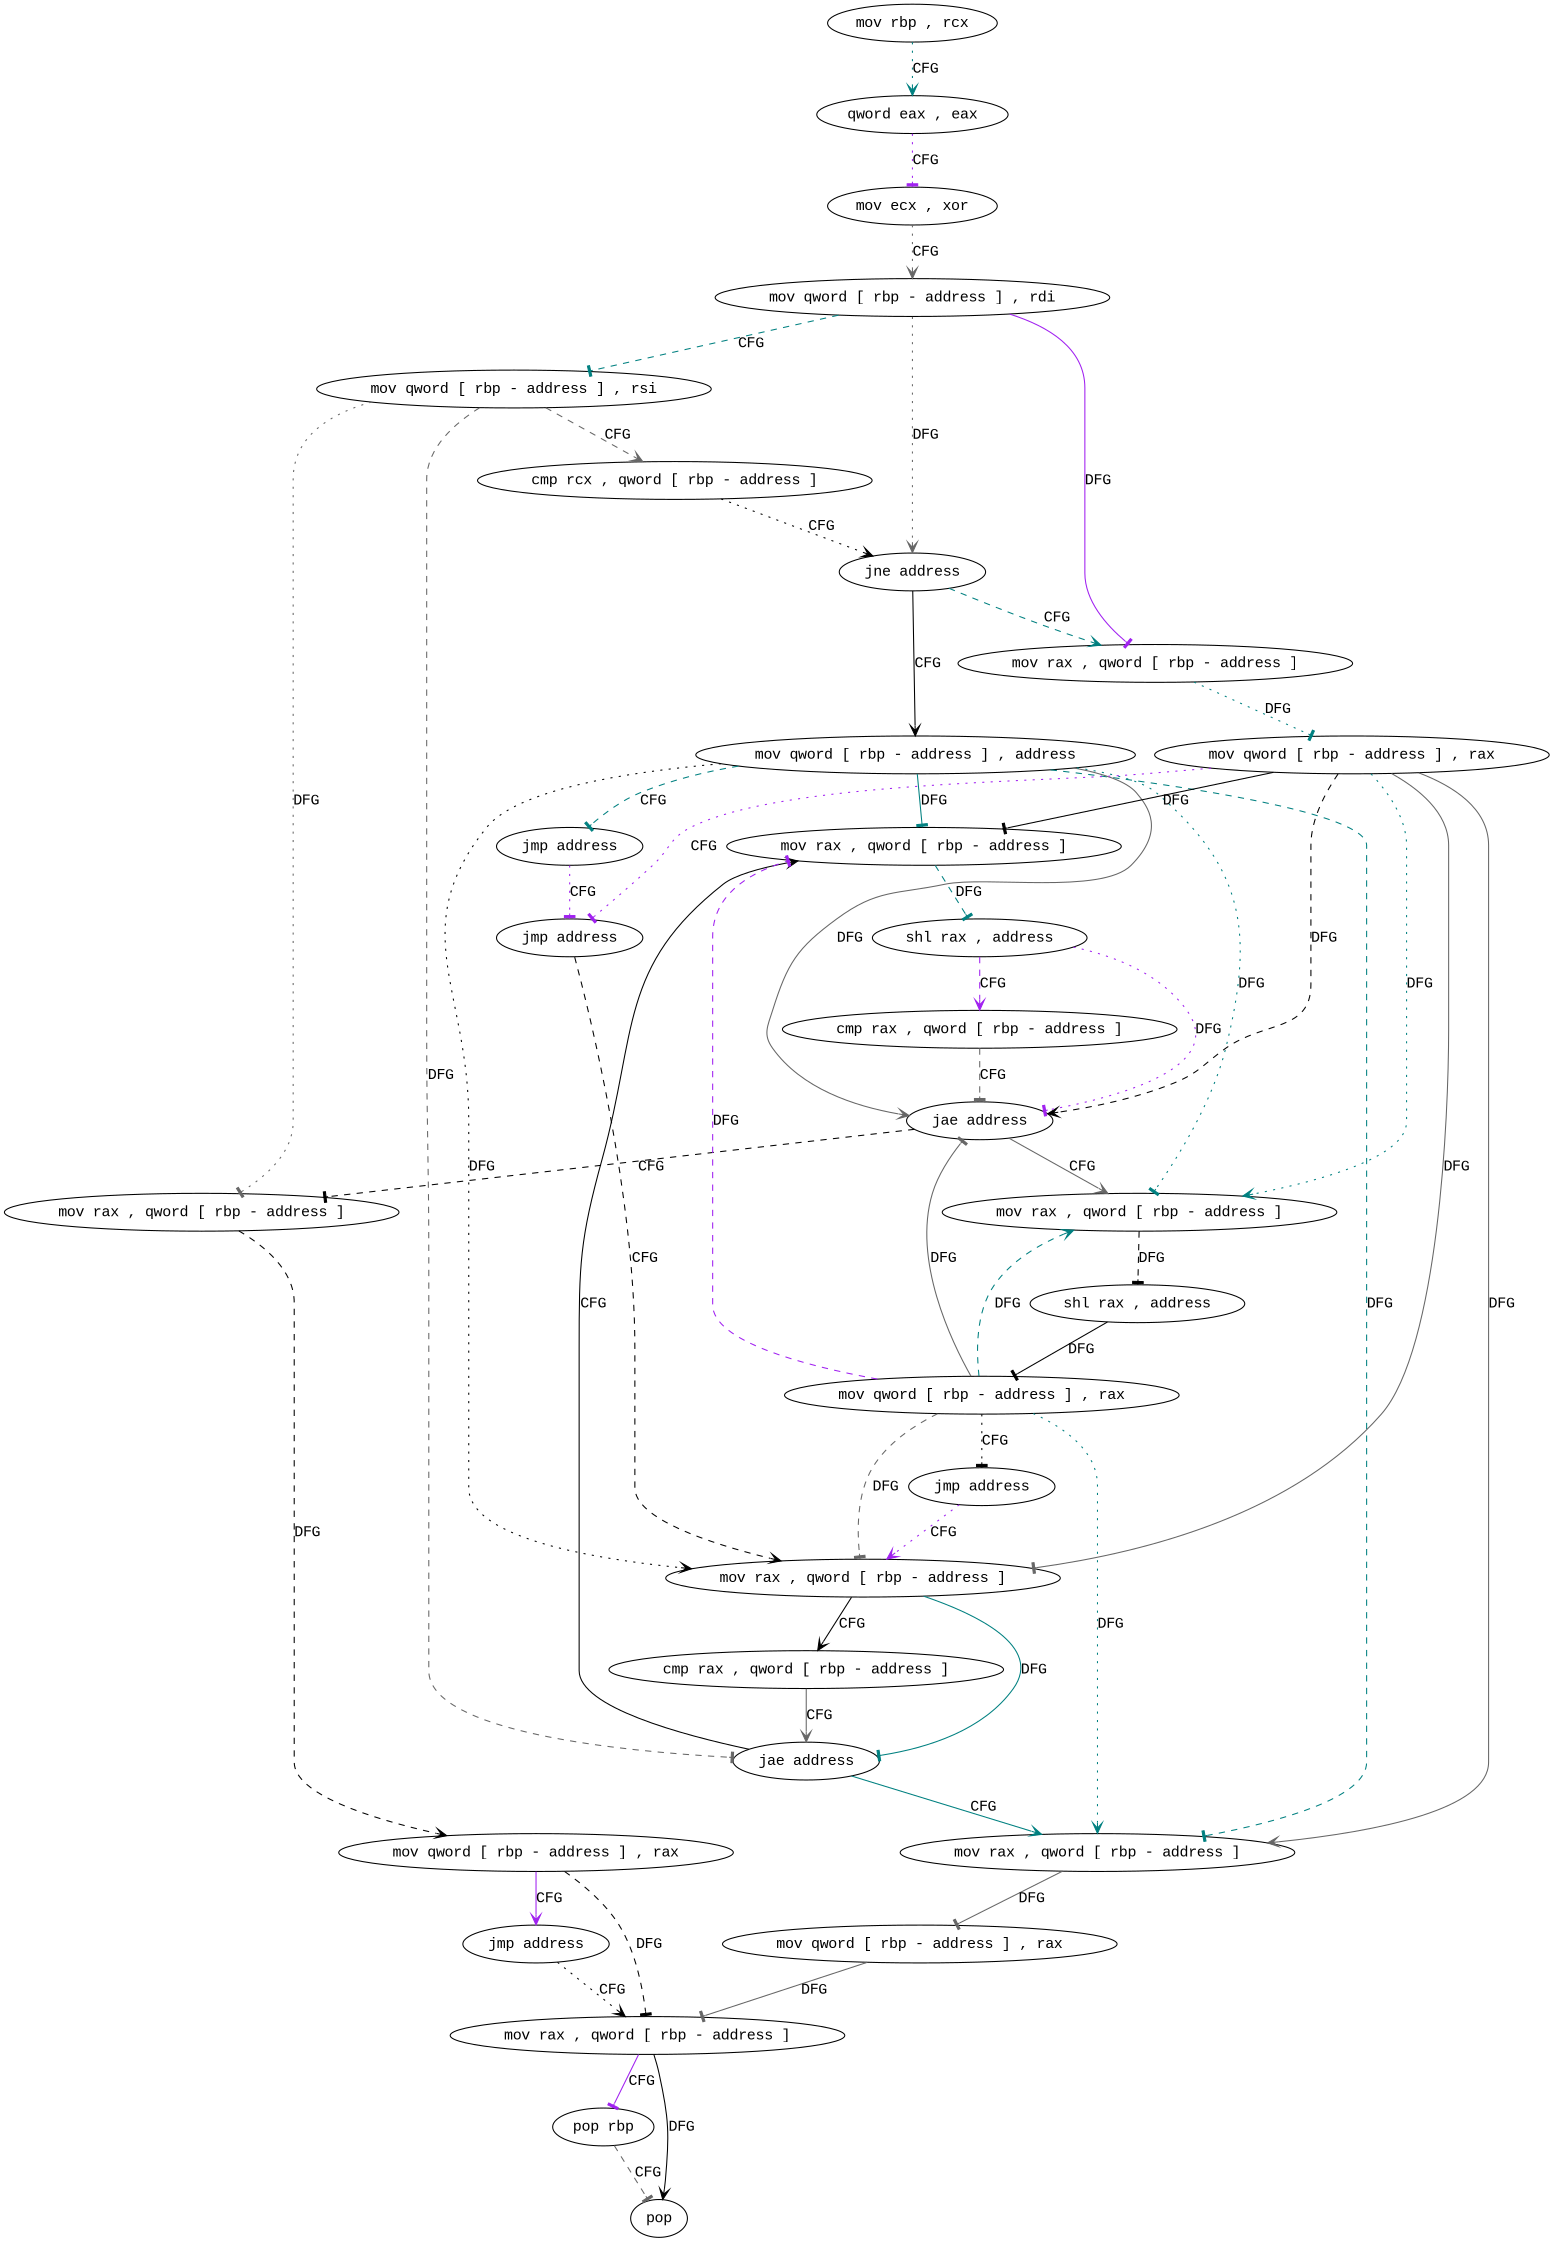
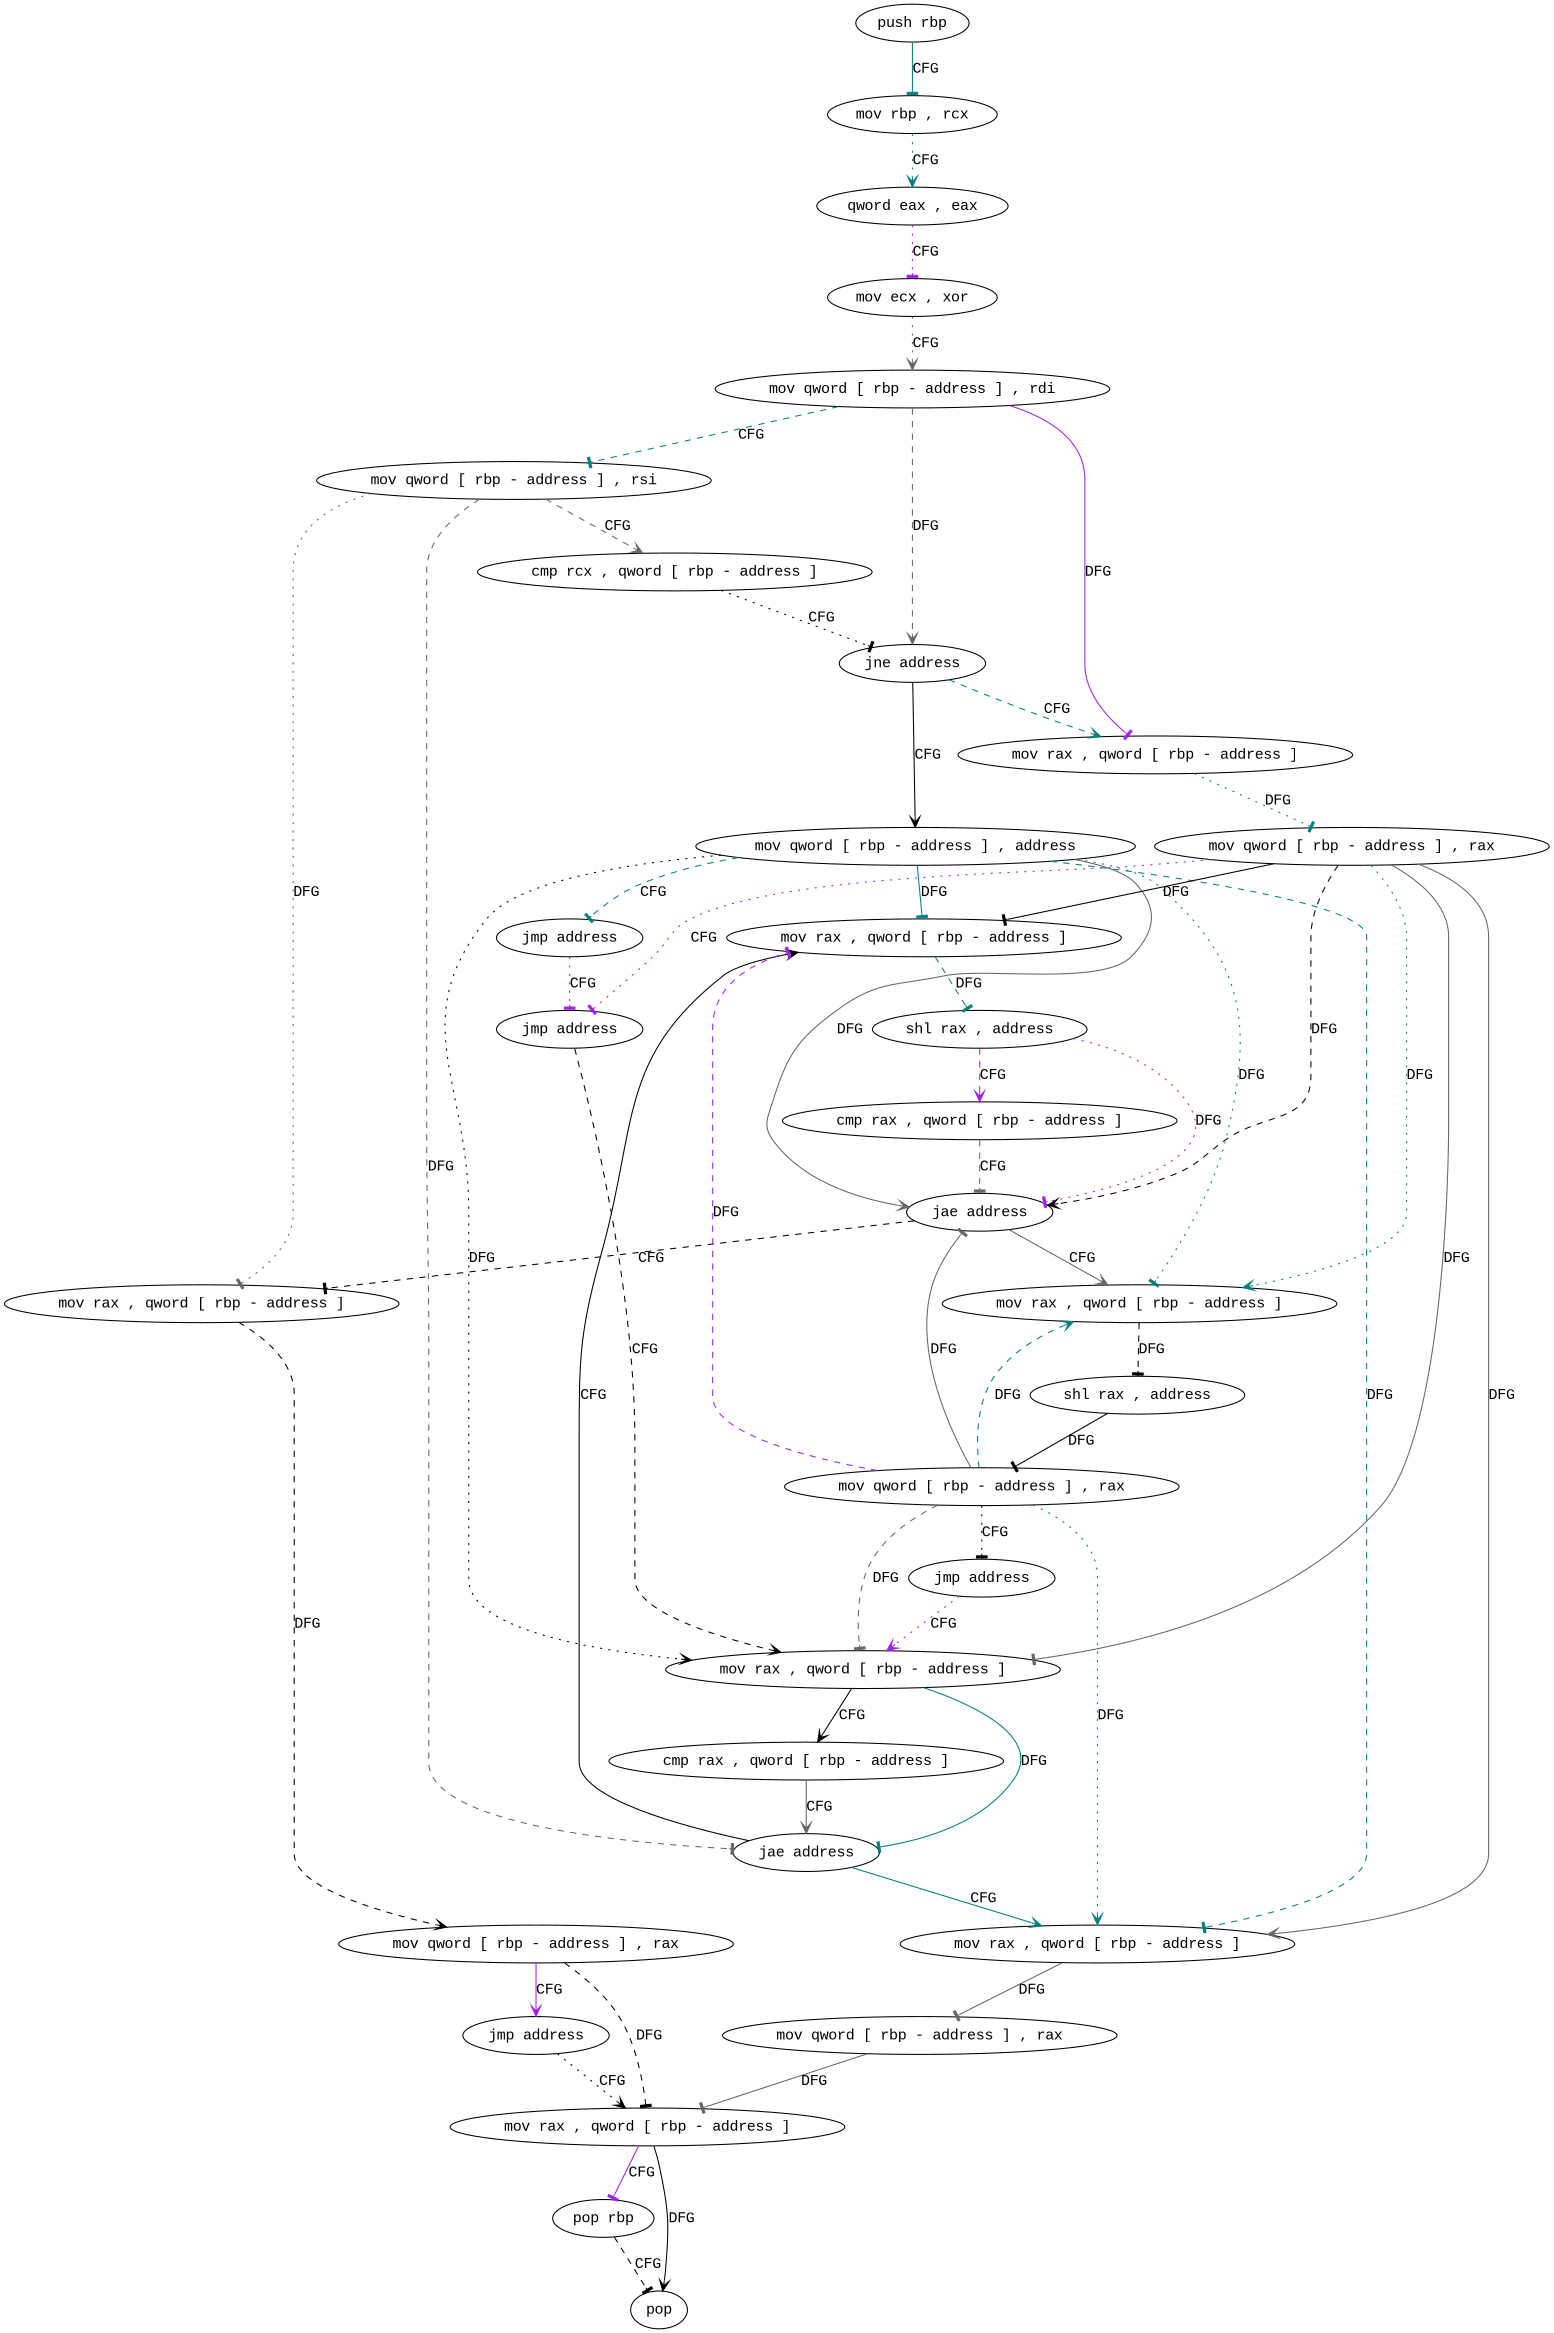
node "push rbp": added
edge "mov qword [ rbp - address ] , rdi" -> "jne address": style dotted -> dashed
edge "cmp rcx , qword [ rbp - address ]" -> "jne address": arrowhead vee -> tee
edge "pop rbp" -> "pop": color gray40 -> black
